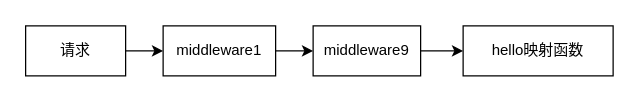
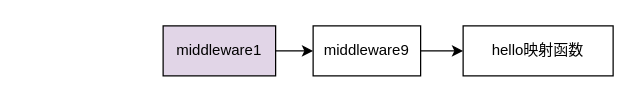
node "请求": removed
edge "请求" -> "middleware1": removed
node "middleware1": fillcolor #ffffff -> #e1d5e7
